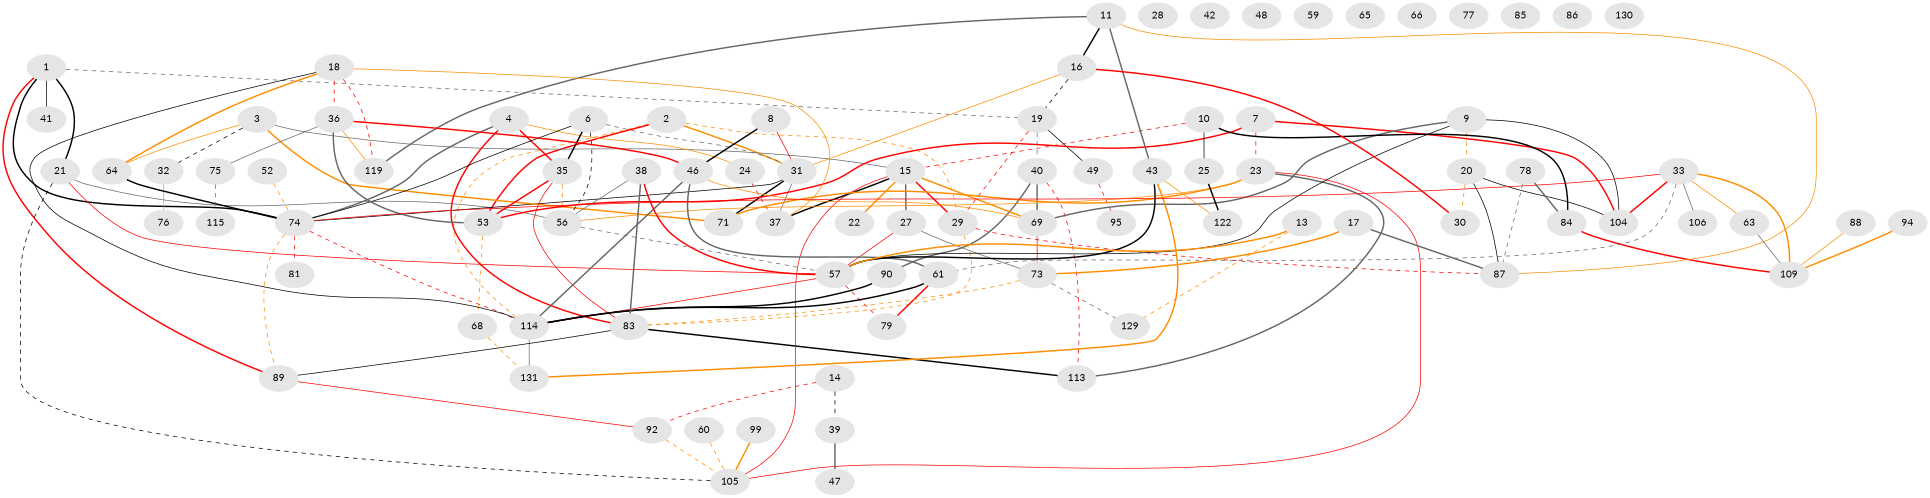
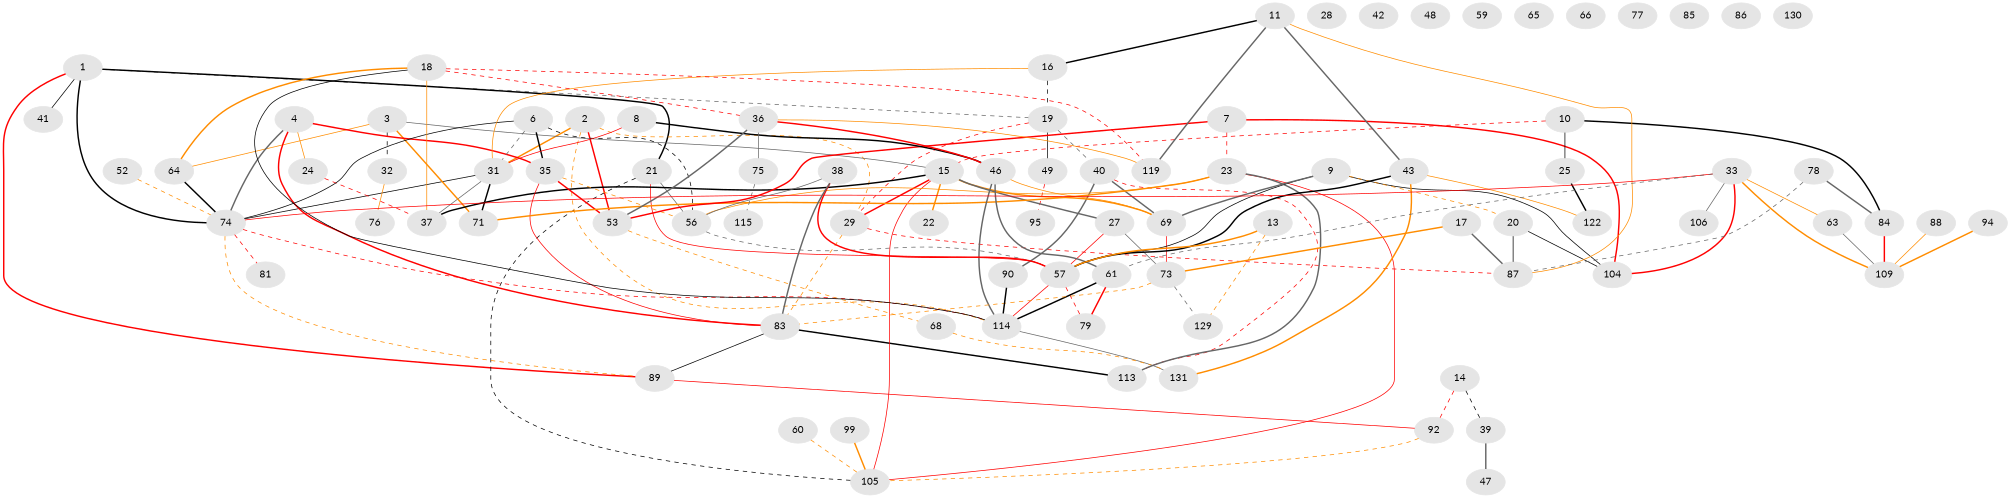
node "30": removed
